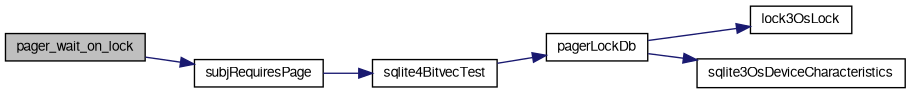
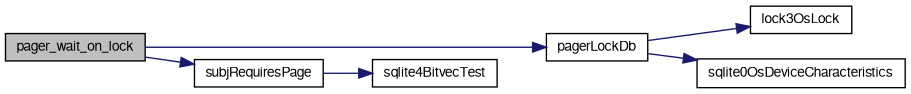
edge "sqlite4BitvecTest" -> "pagerLockDb": now "pager_wait_on_lock" -> "pagerLockDb"
node "sqlite3OsDeviceCharacteristics": label "sqlite3OsDeviceCharacteristics" -> "sqlite0OsDeviceCharacteristics"
